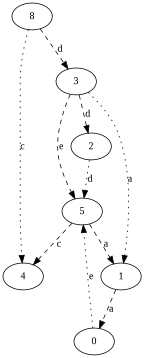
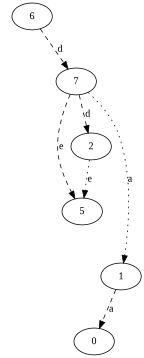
node "8": label "8" -> "6"
node "3": label "3" -> "7"
edge "2" -> "5": label "d" -> "e"
edge "5" -> "1": removed, label "a"
node "4": removed
edge "0" -> "5": removed, label "e"
